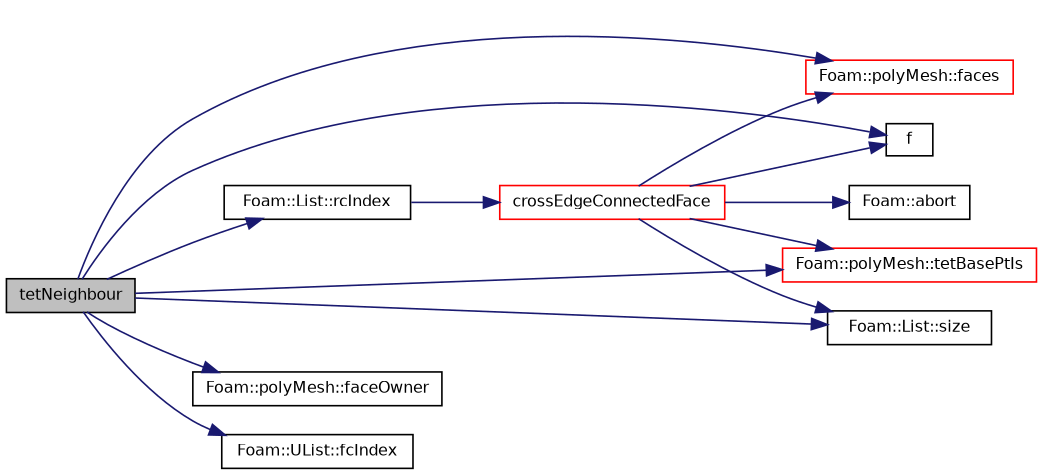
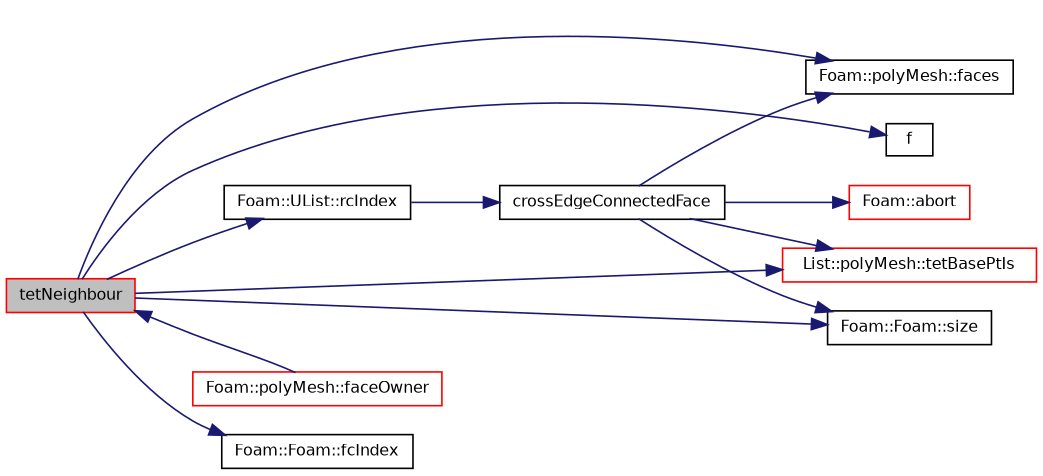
node "Foam::polyMesh::faces": color red -> black
edge "crossEdgeConnectedFace" -> "f": removed
node "Foam::List::rcIndex": label "Foam::List::rcIndex" -> "Foam::UList::rcIndex"
node "crossEdgeConnectedFace": color red -> black
node "Foam::abort": color black -> red
node "Foam::polyMesh::tetBasePtIs": label "Foam::polyMesh::tetBasePtIs" -> "List::polyMesh::tetBasePtIs"
node "tetNeighbour": color black -> red
node "Foam::List::size": label "Foam::List::size" -> "Foam::Foam::size"
edge "tetNeighbour" -> "Foam::polyMesh::faceOwner": reversed
node "Foam::polyMesh::faceOwner": color black -> red
node "Foam::UList::fcIndex": label "Foam::UList::fcIndex" -> "Foam::Foam::fcIndex"
